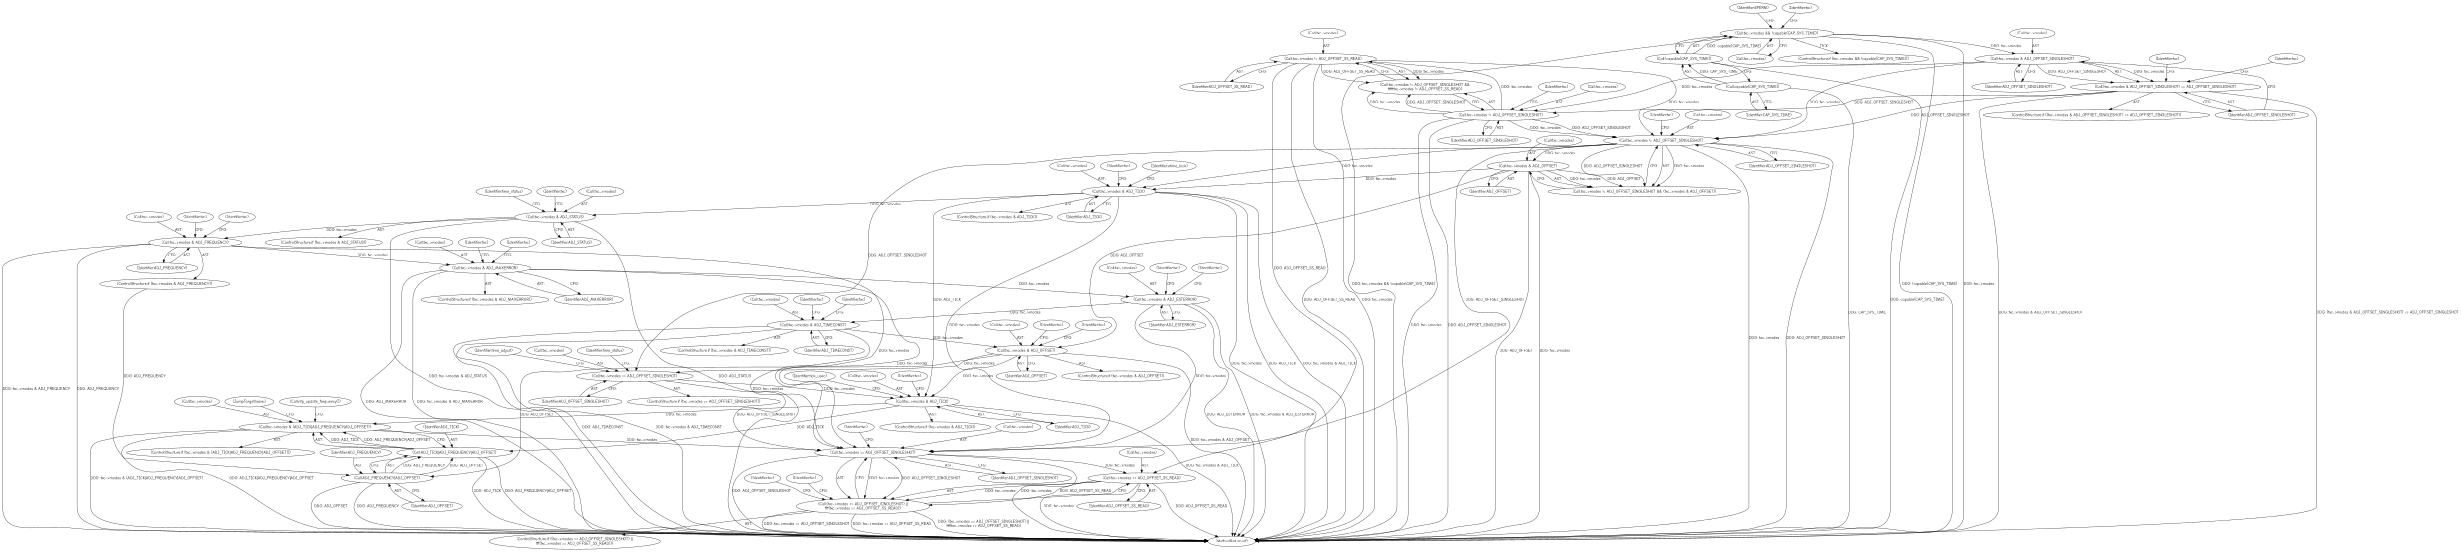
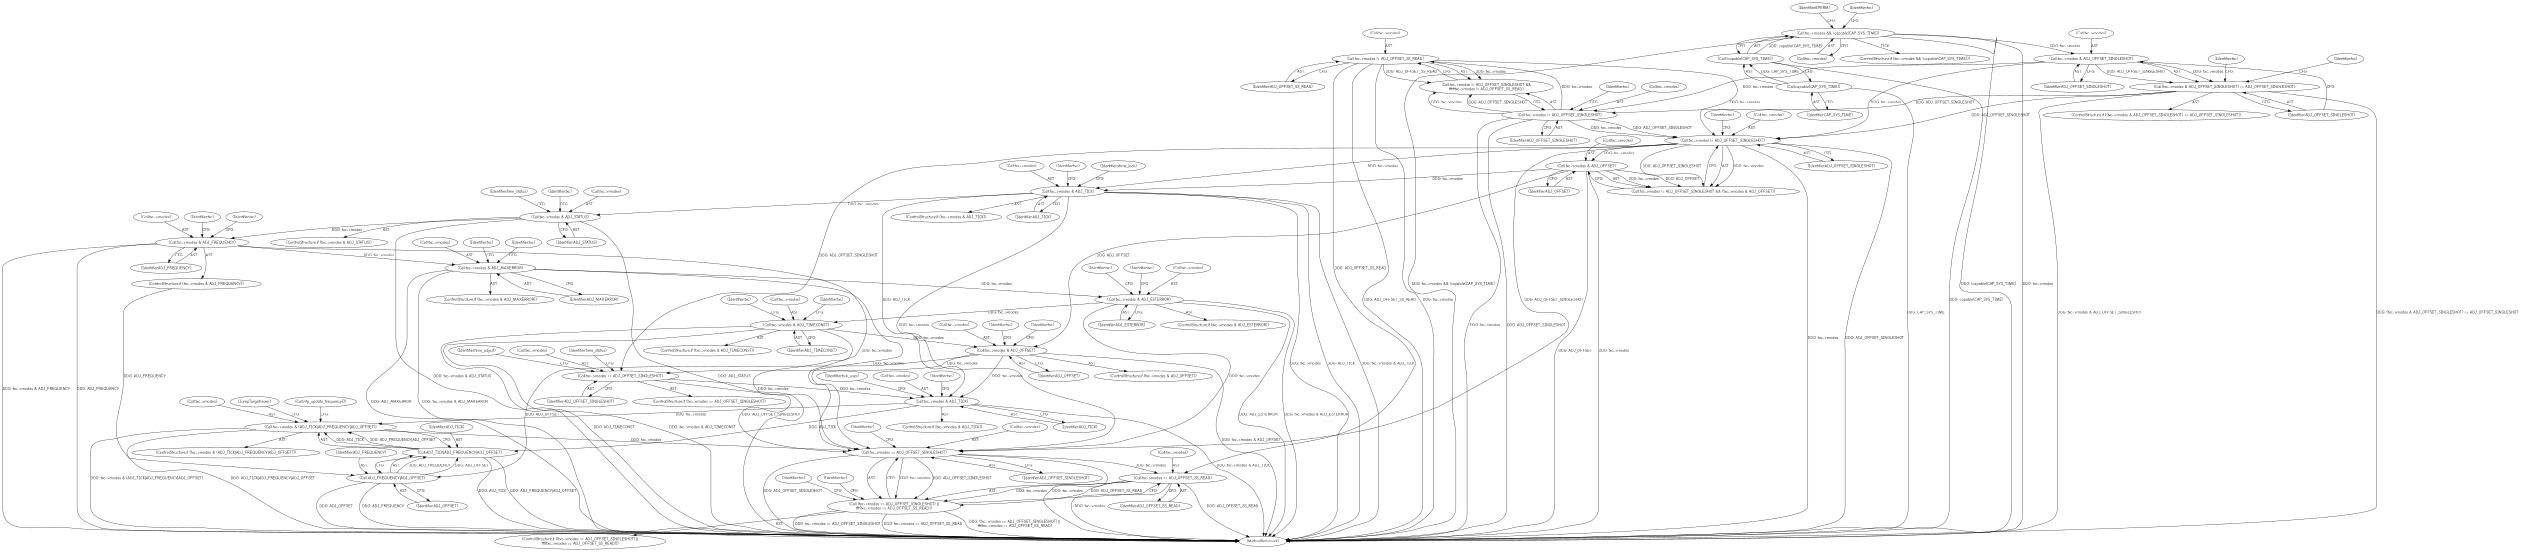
node "(ControlStructure,if (txc->modes & ADJ_ESTERROR))": added
